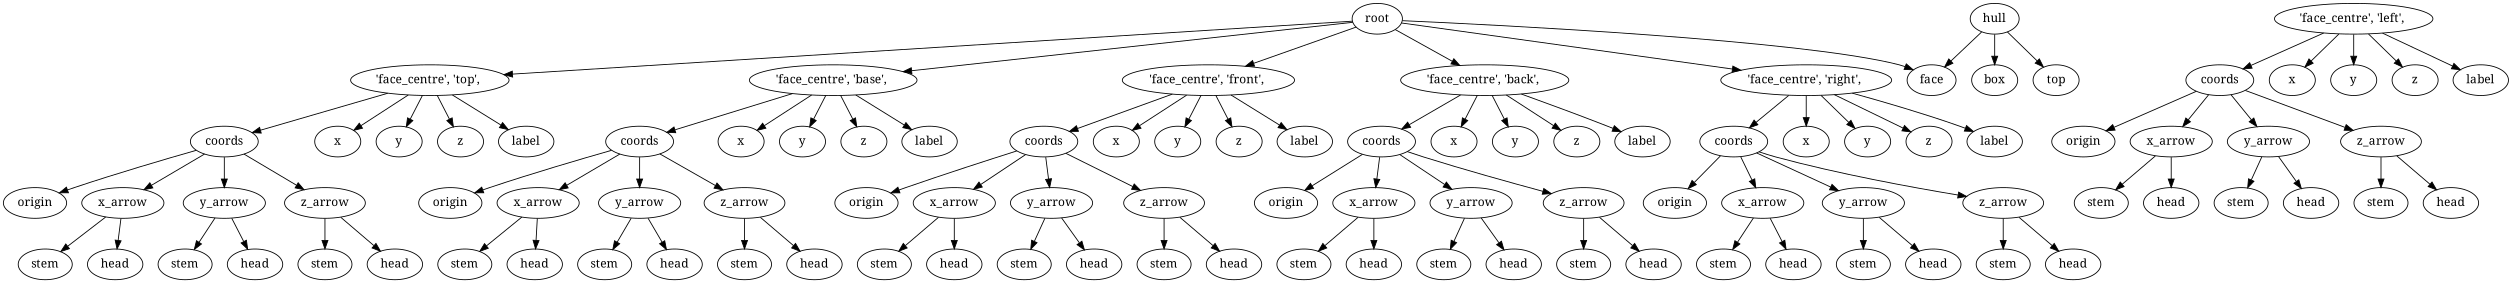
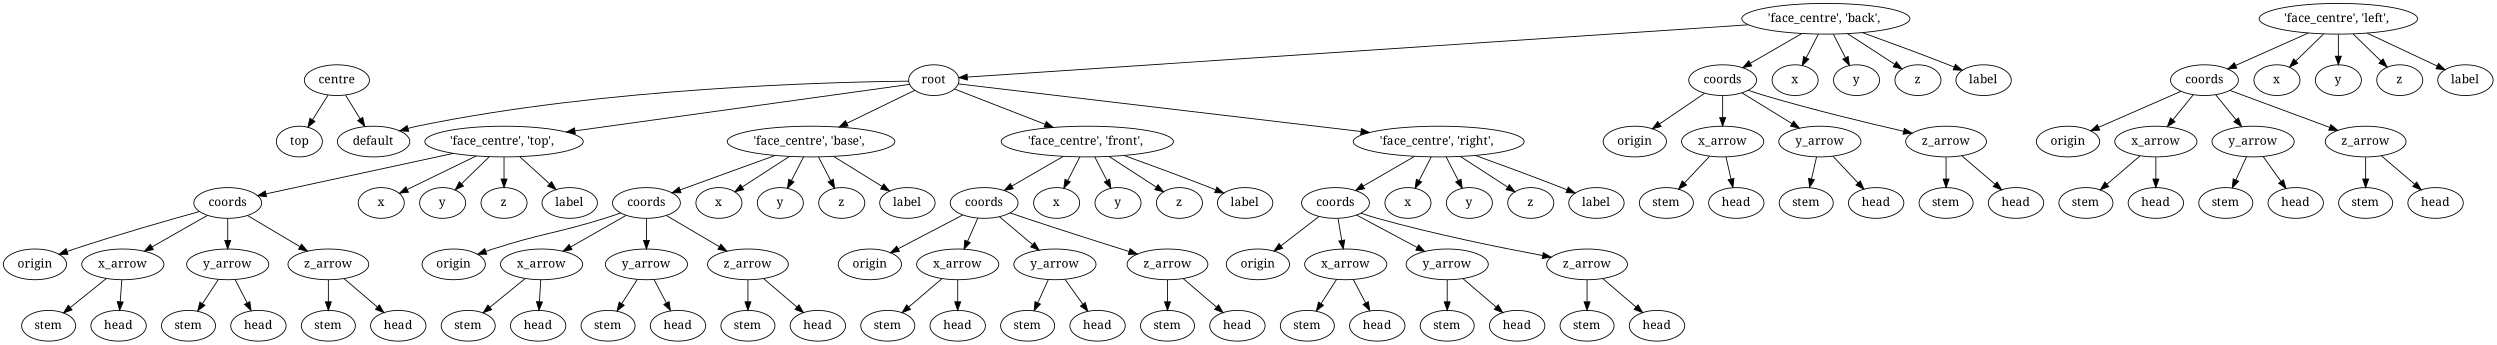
node "hull": label "hull" -> "centre"
edge "root" -> "'face_centre', 'back',": reversed
node "face": label "face" -> "default"
node "box": removed
